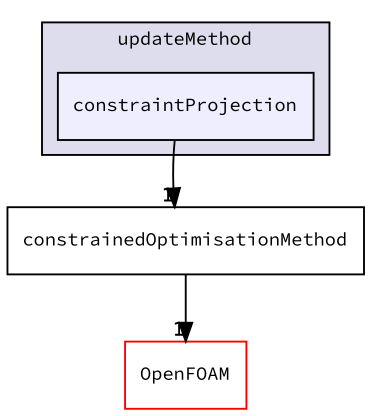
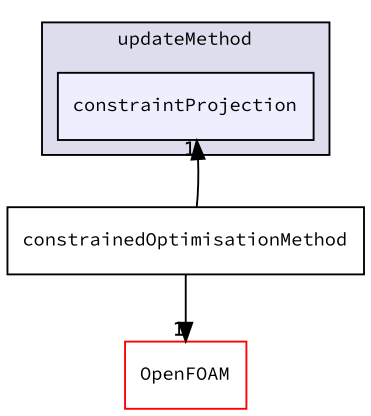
edge "constraintProjection" -> "constrainedOptimisationMethod": reversed
